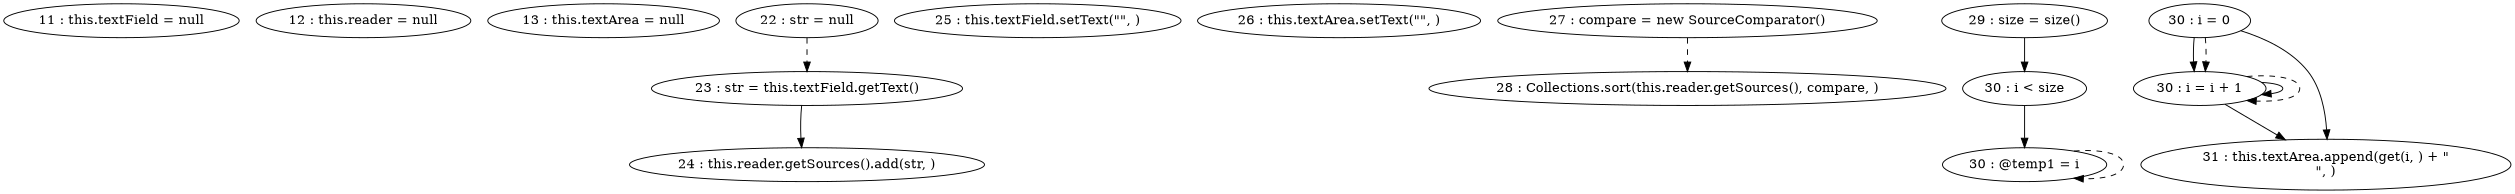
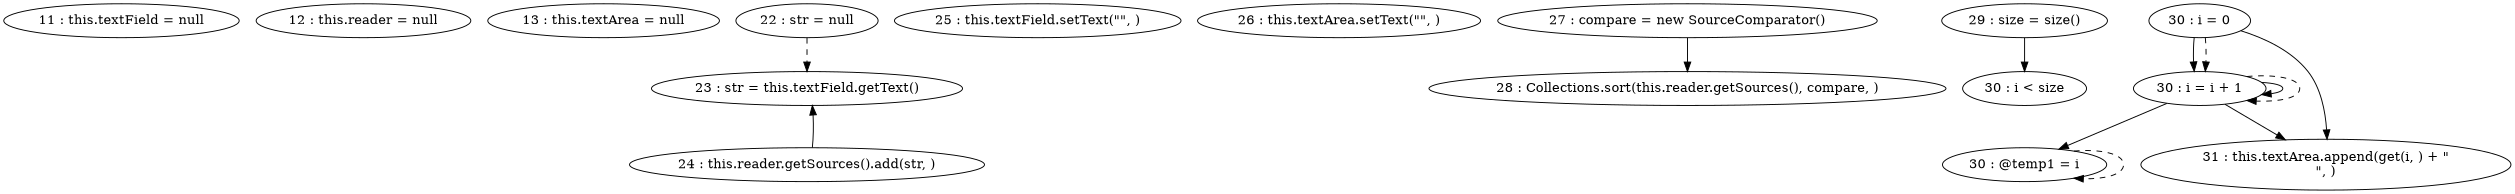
edge "27 : compare = new SourceComparator()" -> "28 : Collections.sort(this.reader.getSources(), compare, )": style dashed -> solid
edge "23 : str = this.textField.getText()" -> "24 : this.reader.getSources().add(str, )": reversed
edge "30 : i < size" -> "30 : @temp1 = i": now "30 : i = i + 1" -> "30 : @temp1 = i"
